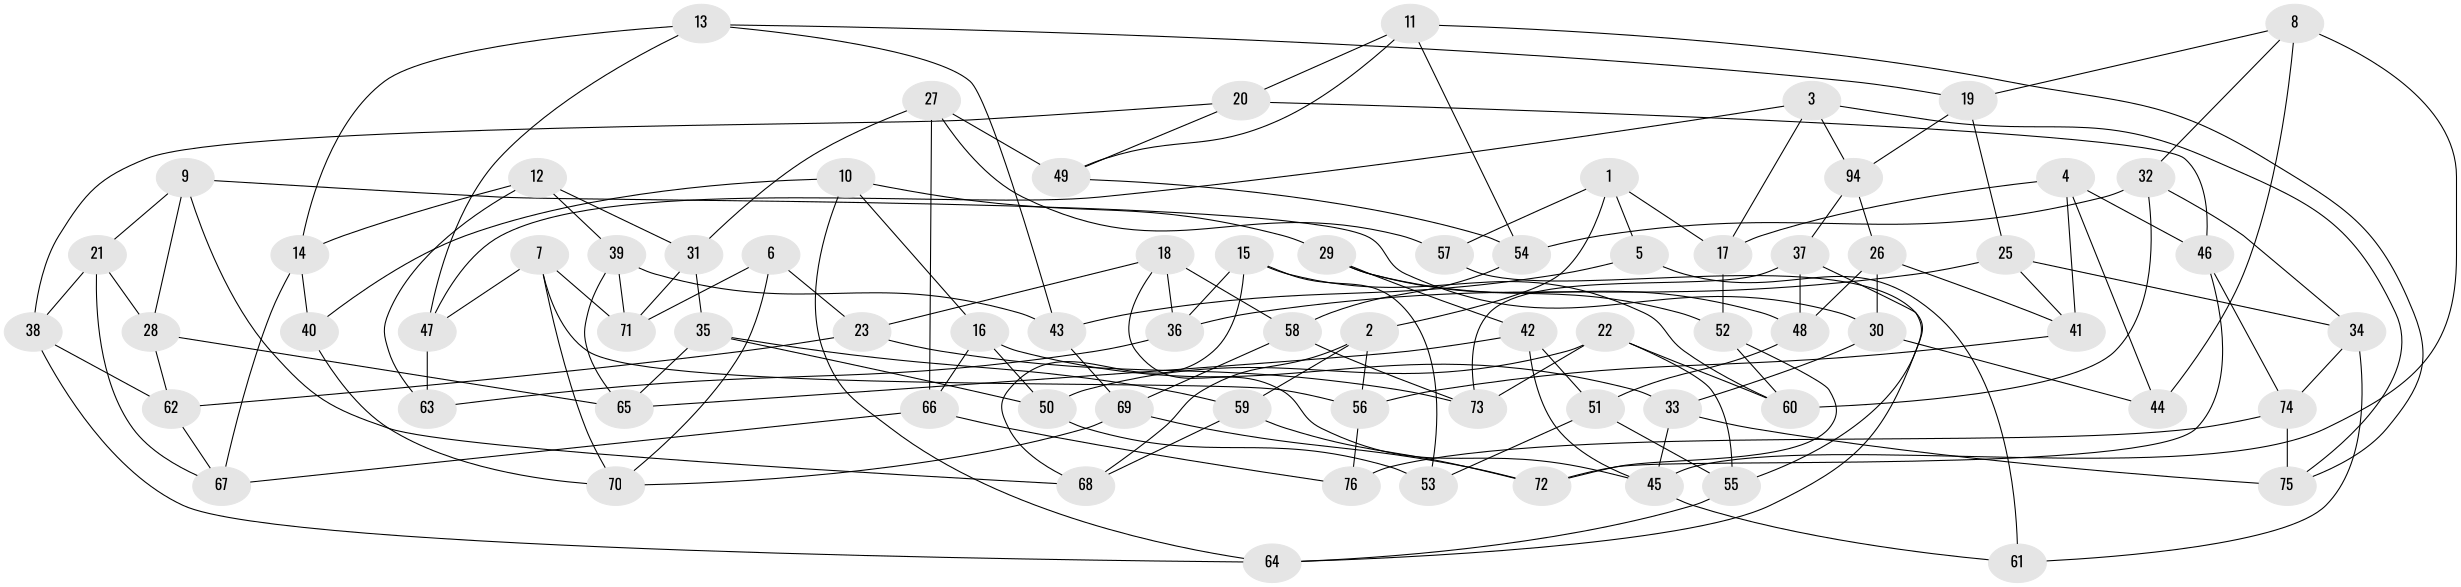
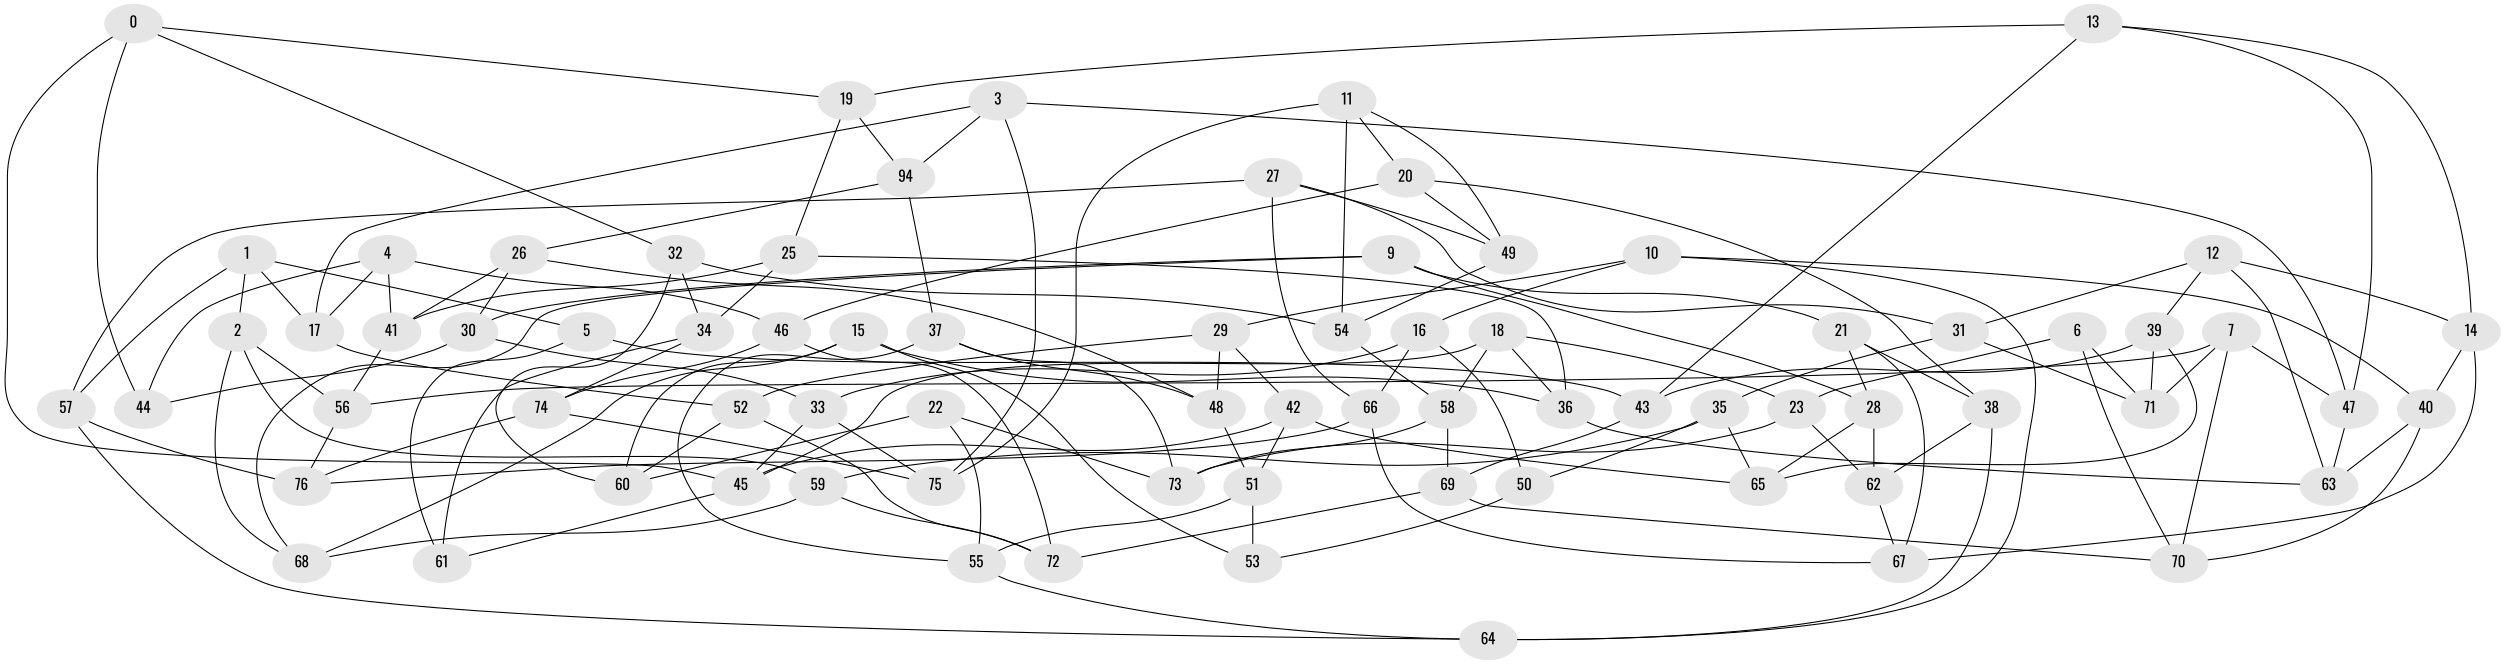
node "8": label "8" -> "0"
edge "22" -- "50": removed
edge "57" -- "76": added
edge "40" -- "63": added
